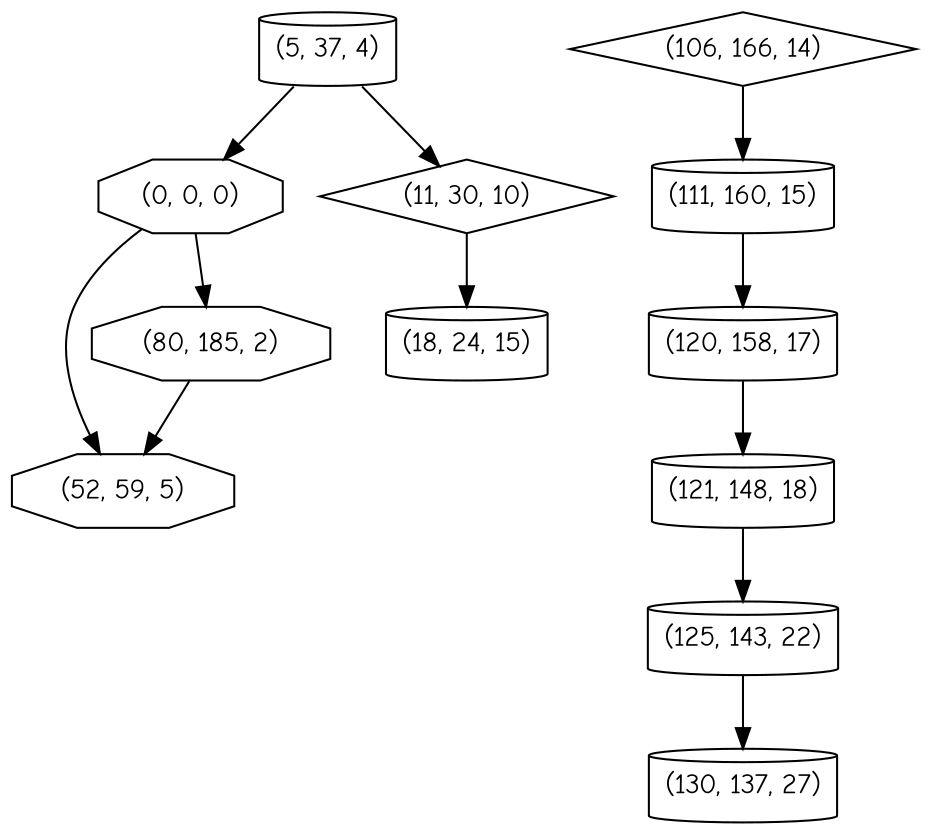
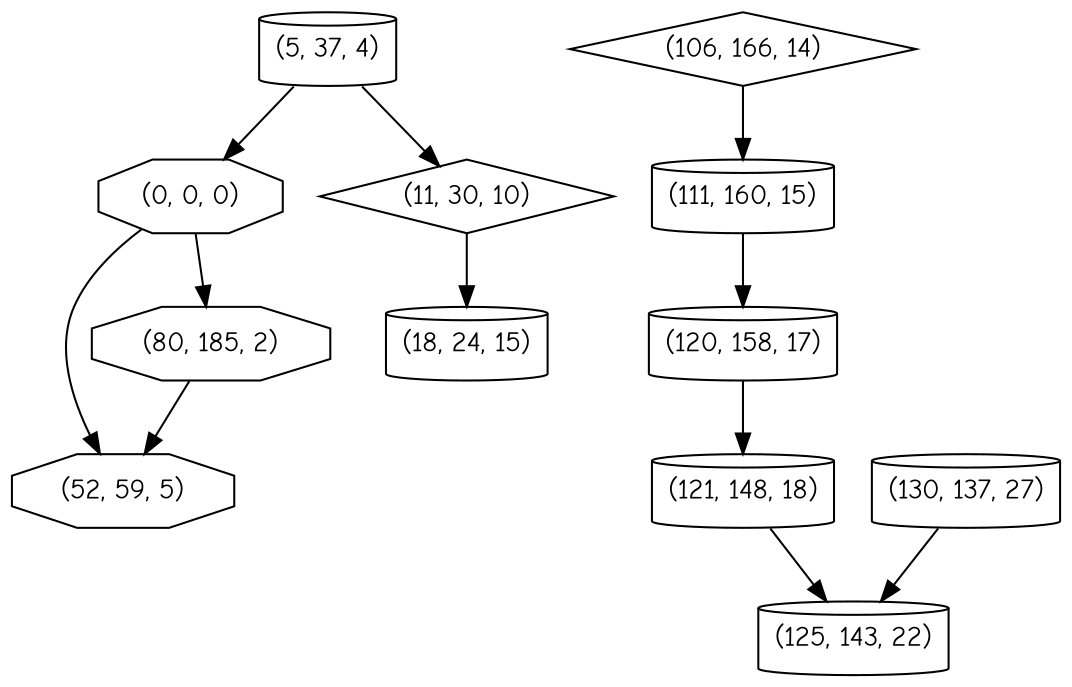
edge "(125, 143, 22)" -> "(130, 137, 27)": reversed
